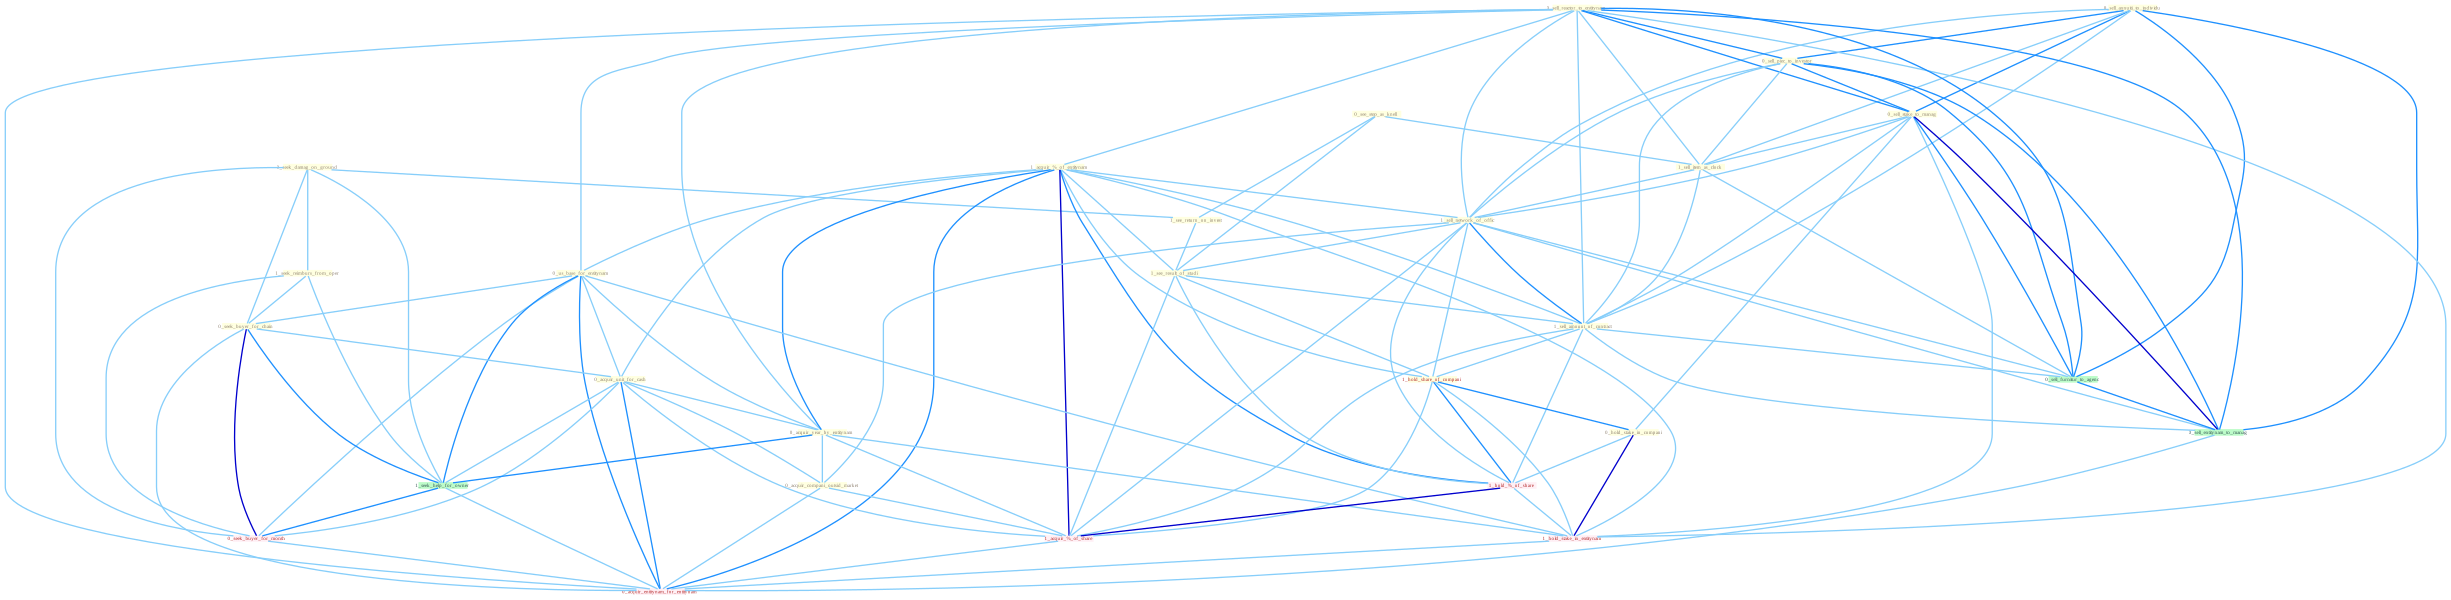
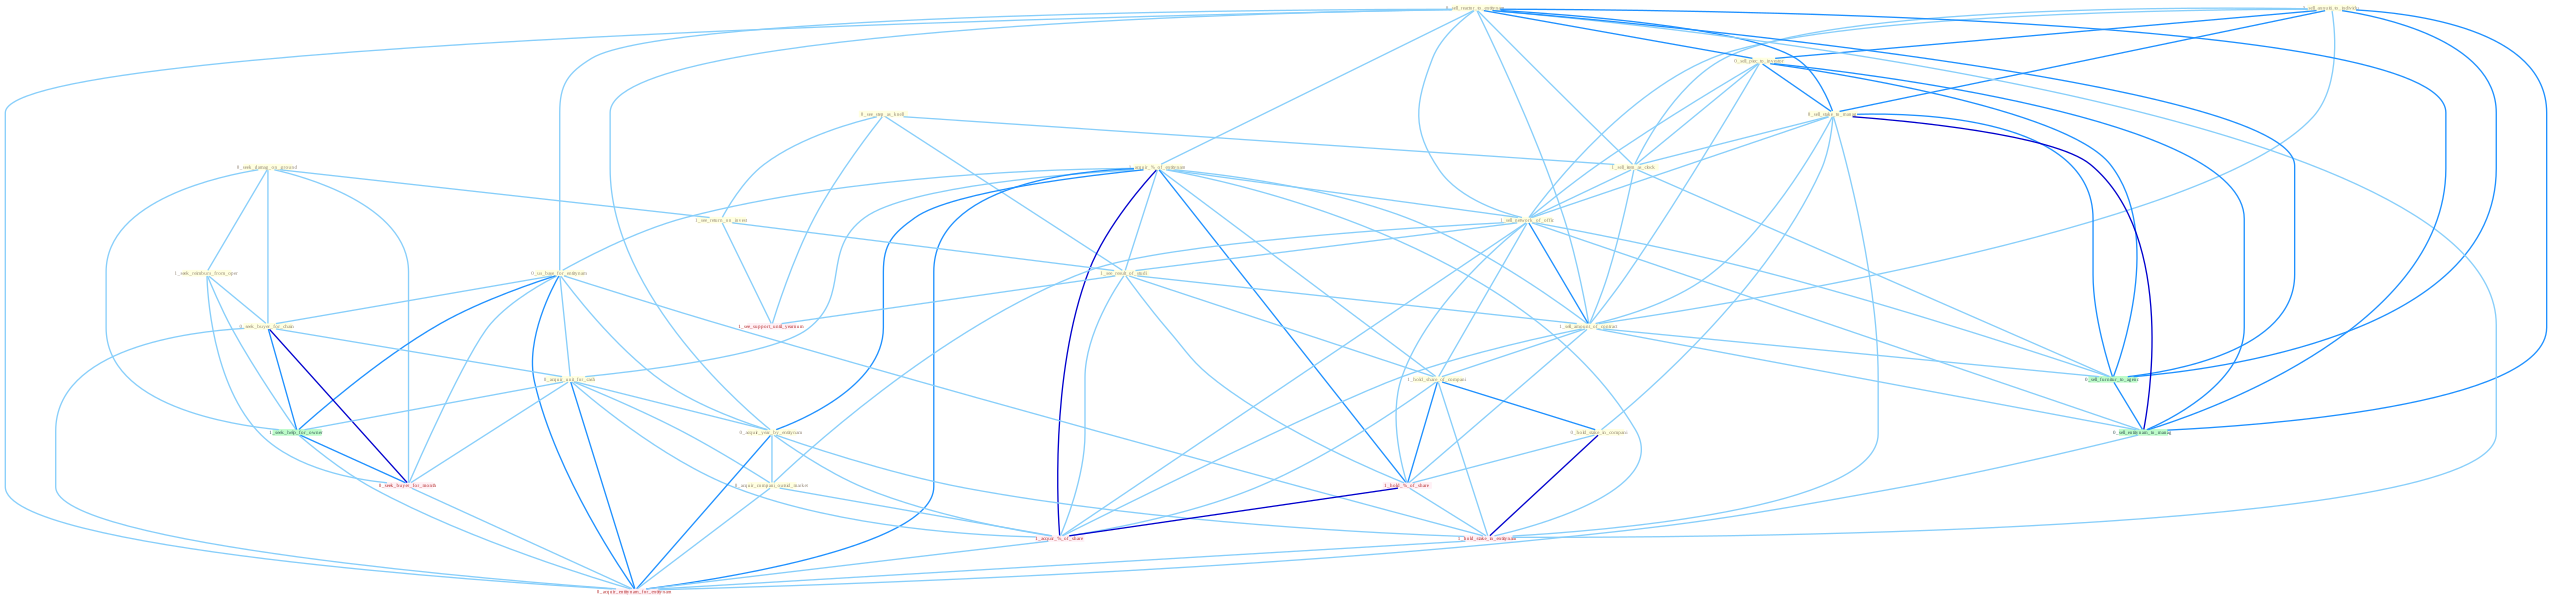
node "1_see_support_until_yearnum": added
node "1_hold_share_of_compani": fontcolor #b22222 -> #8b7d6b
edge "0_acquir_year_by_entitynam" -- "1_seek_help_for_owner": now "0_acquir_year_by_entitynam" -- "0_acquir_entitynam_for_entitynam"
